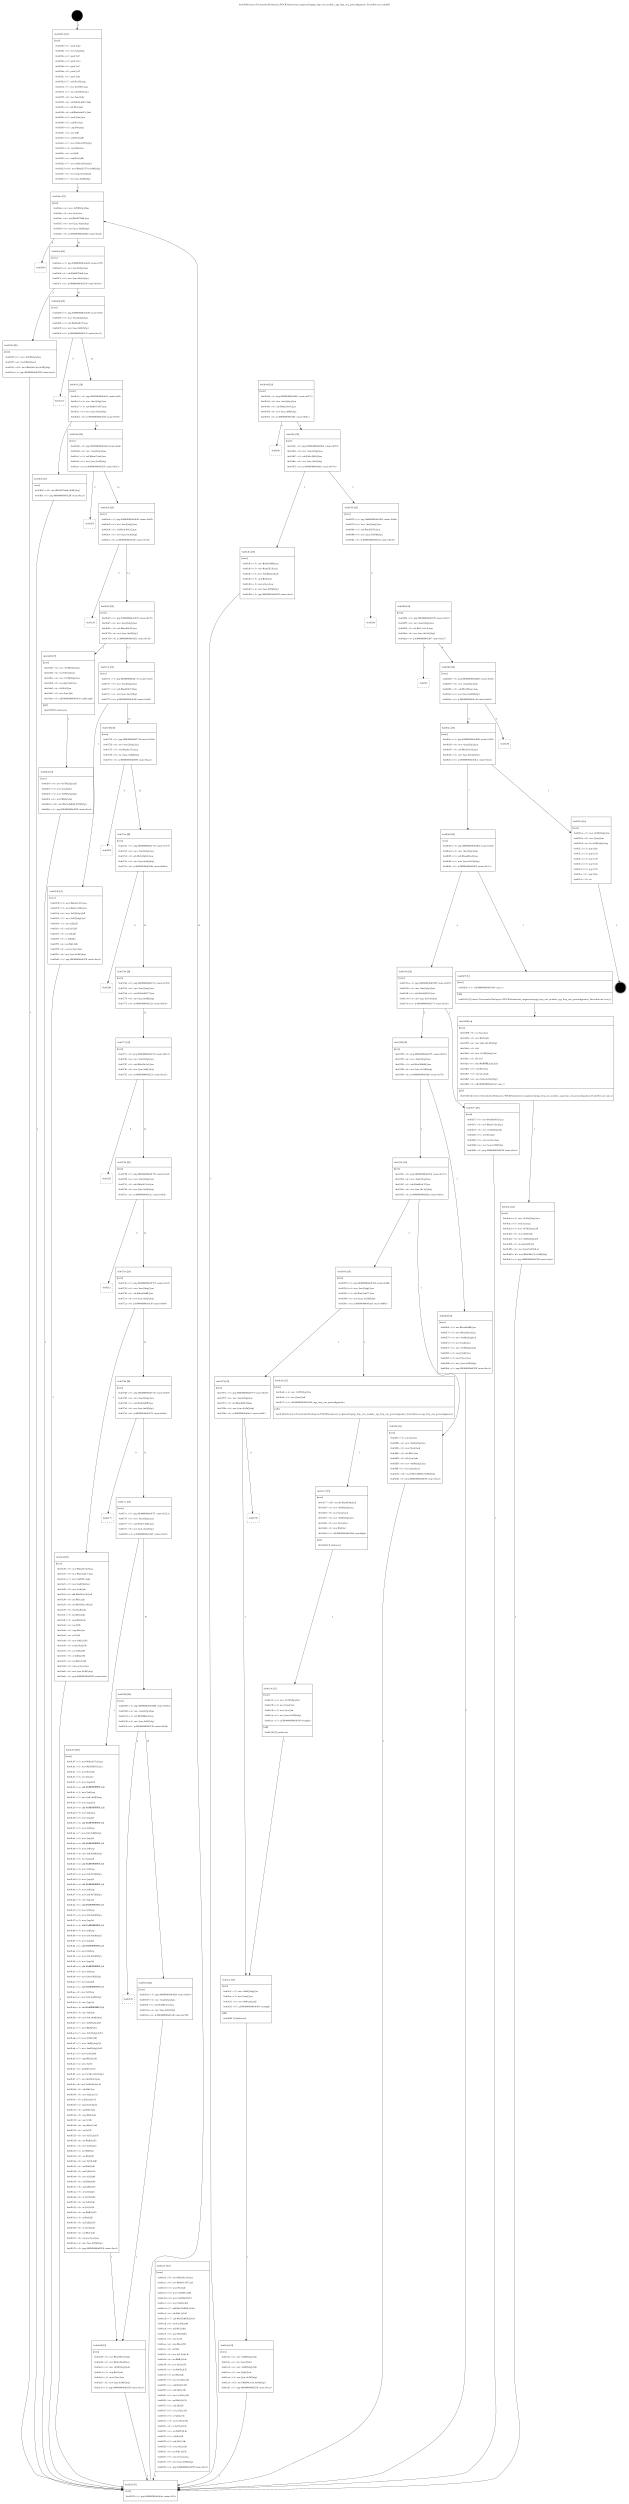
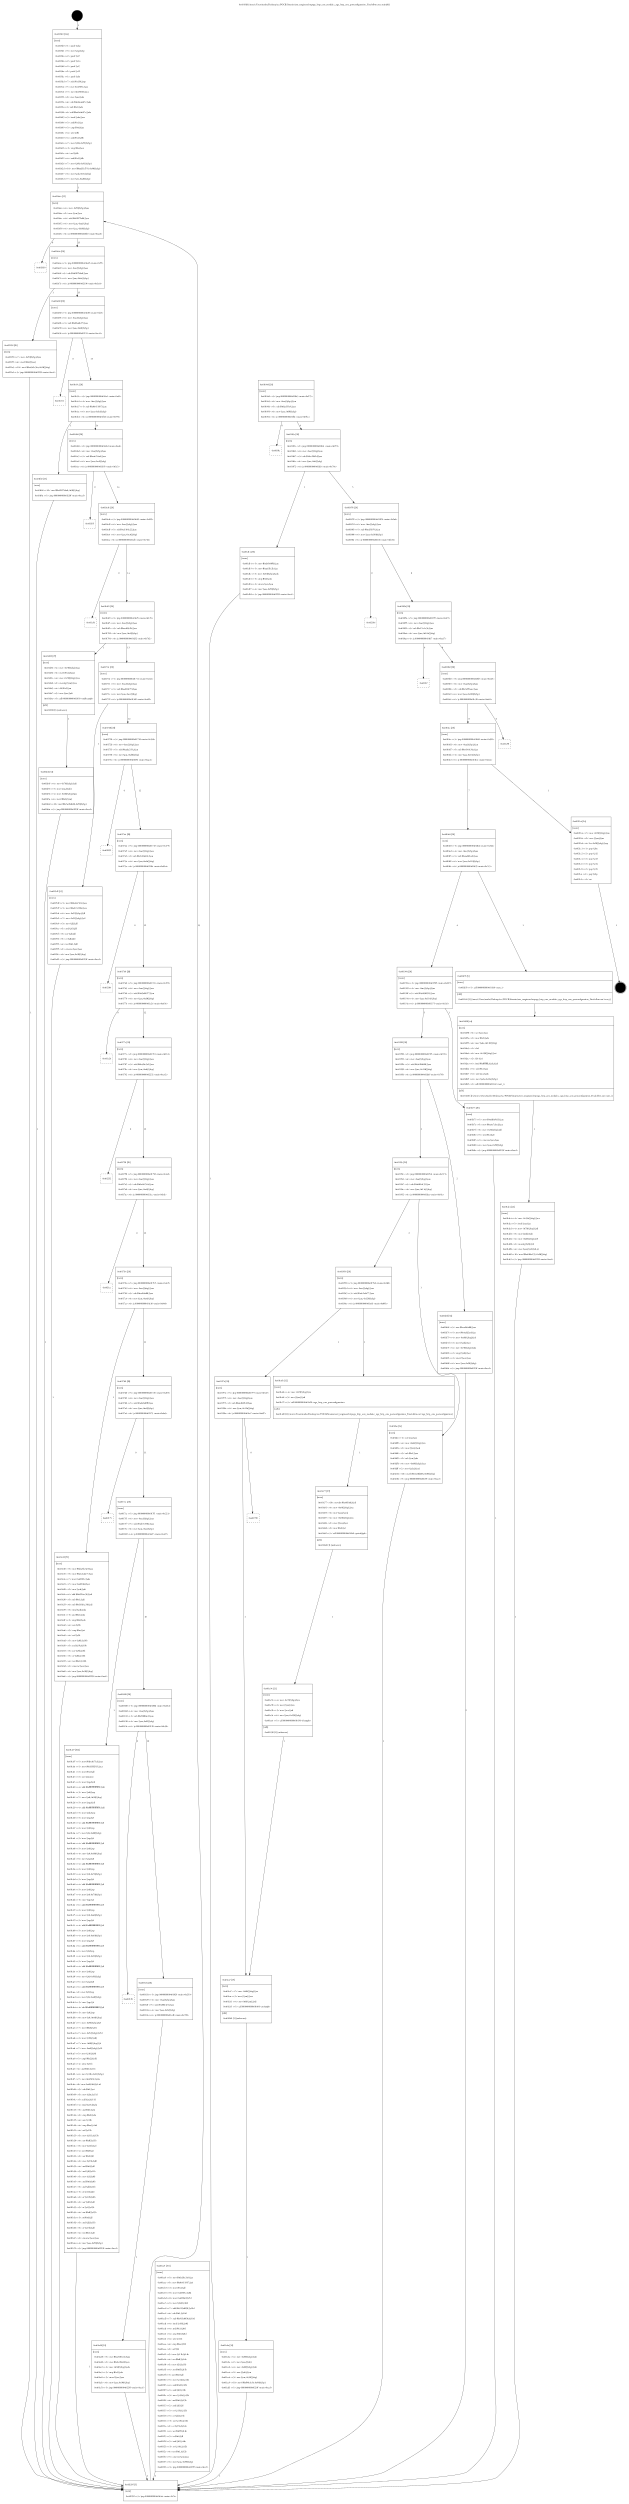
edge "0x401878 [28]" -> "0x401894 [28]": added, label "8"
node "0x401c26": added
edge "0x401a07 [366]" -> "0x401cd8 [30]": now "0x401a07 [366]" -> "0x40229f [5]"
